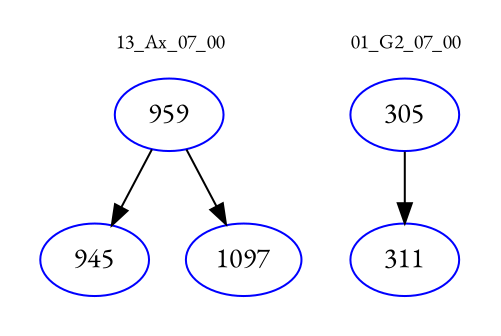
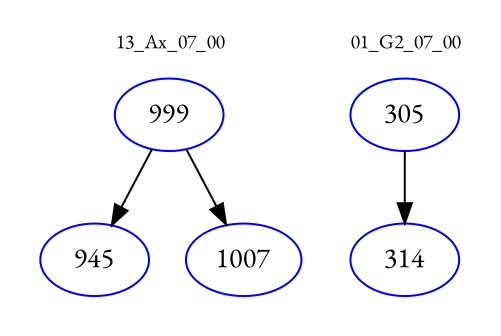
node "959": label "959" -> "999"
node "1097": label "1097" -> "1007"
node "311": label "311" -> "314"
